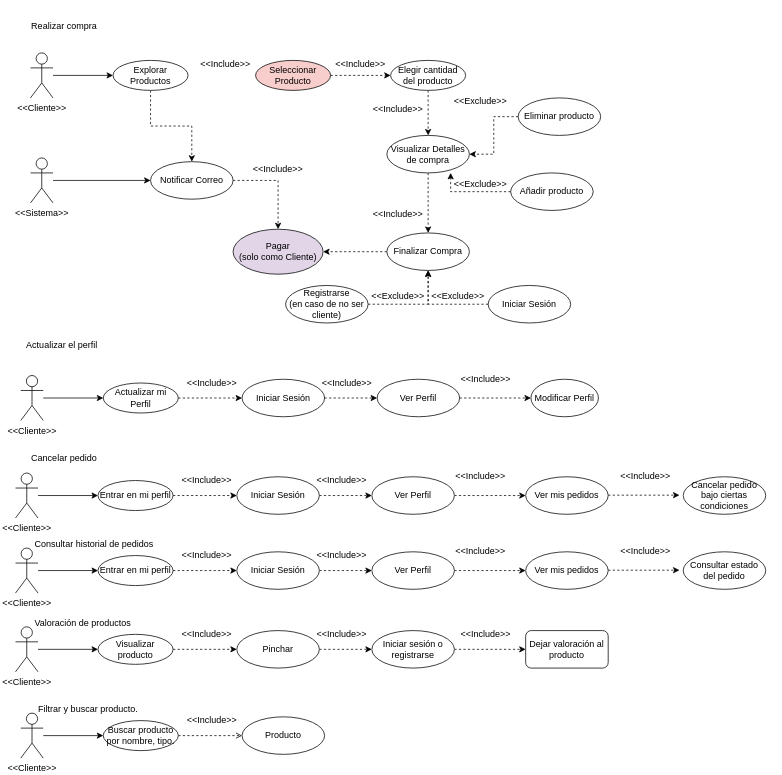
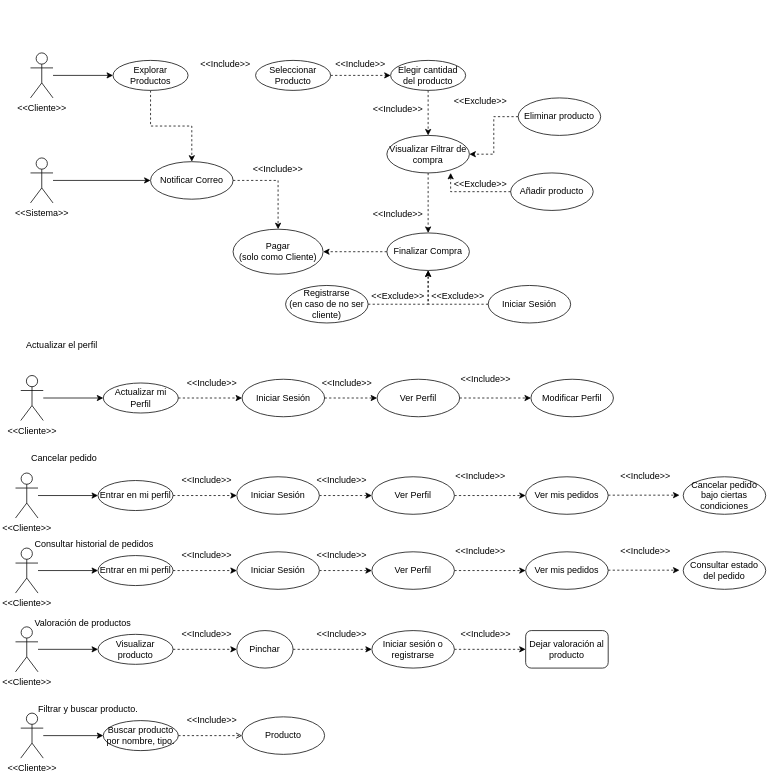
node "Realizar compra": removed
node "Seleccionar Producto": fillcolor #f8cecc -> #ffffff
node "Visualizar Detalles de compra": label "Visualizar Detalles de compra" -> "Visualizar Filtrar de compra"
node "Pagar (solo como Cliente)": fillcolor #e1d5e7 -> #ffffff
node "Modificar Perfil": size 68x38 -> 83x38
node "Pinchar": size 83x38 -> 56x38
